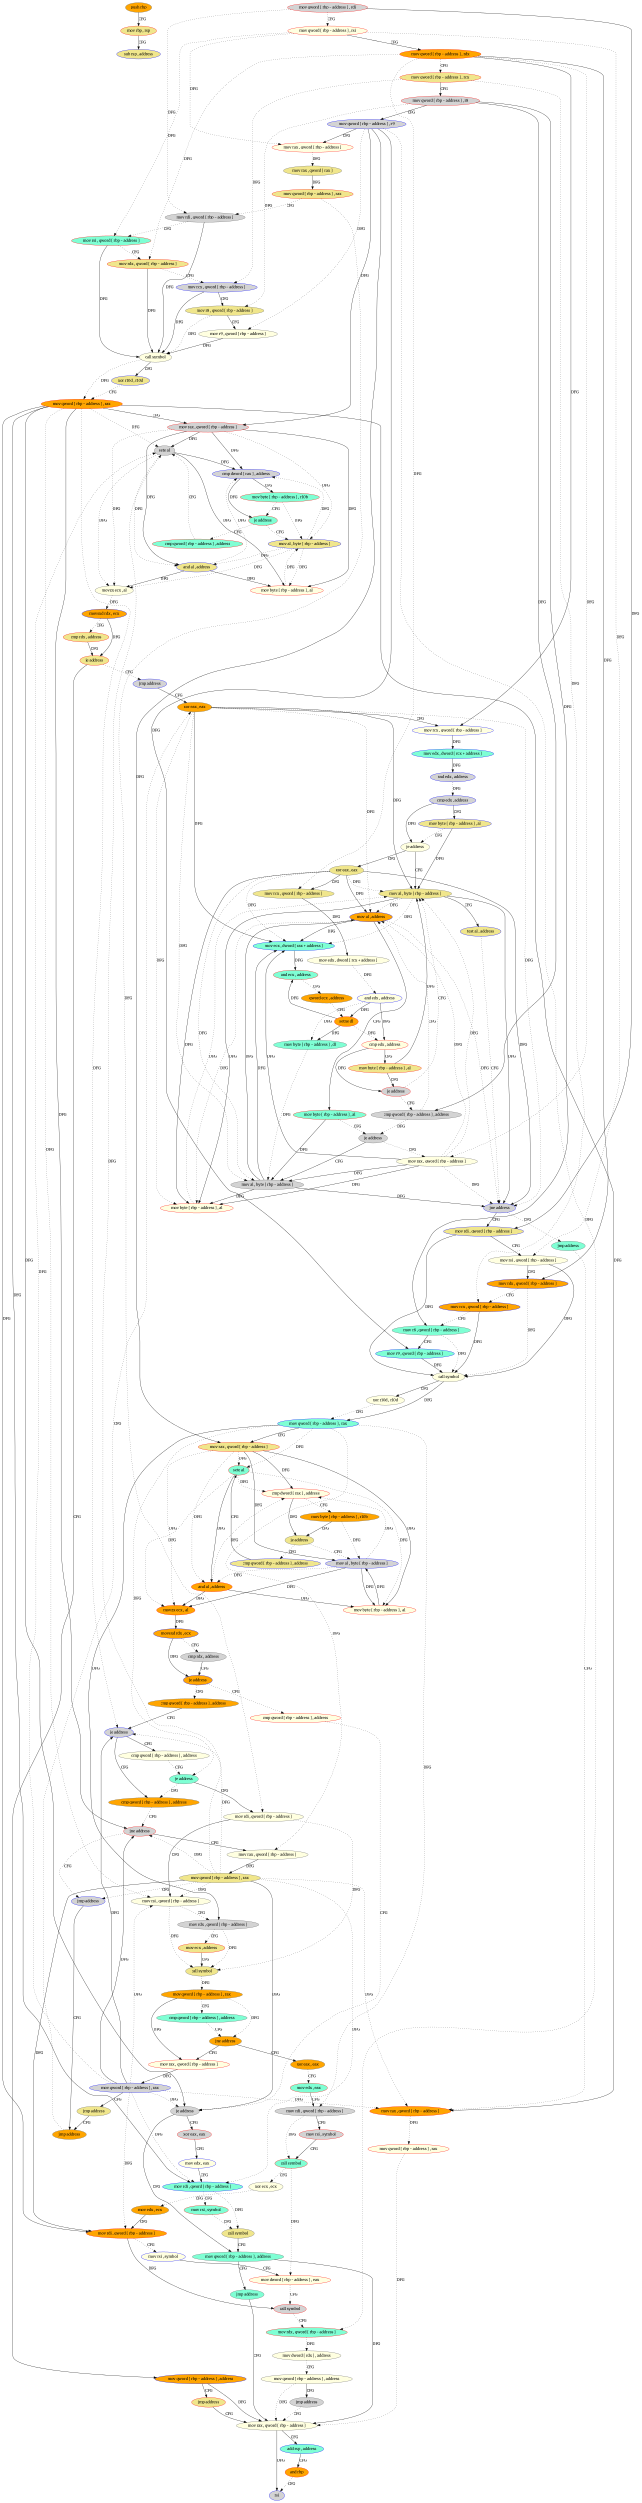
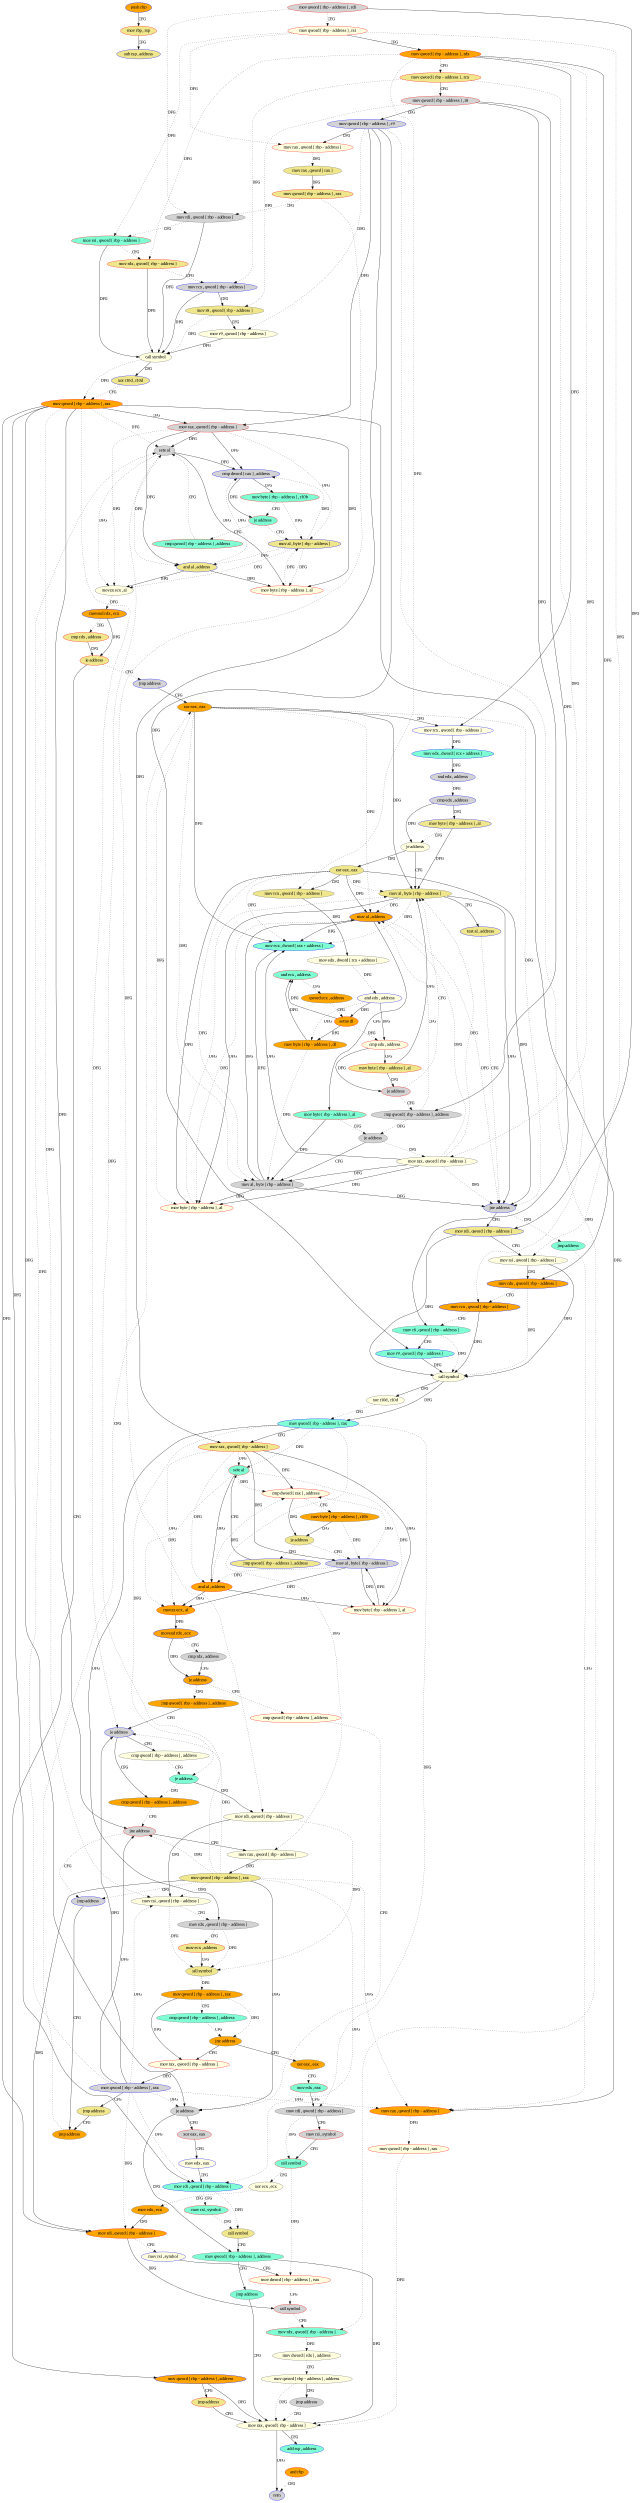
node "push rbp": color gray40 -> blue
edge "mov ecx , dword [ rax + address ]" -> "and ecx , address": now "mov byte [ rbp - address ] , dl" -> "and ecx , address"
node "mov byte [ rbp - address ] , dl": fillcolor aquamarine -> orange
edge "add rsp , address" -> "and rbp": removed, label "CFG"
node "rsi": label "rsi" -> "retn"
